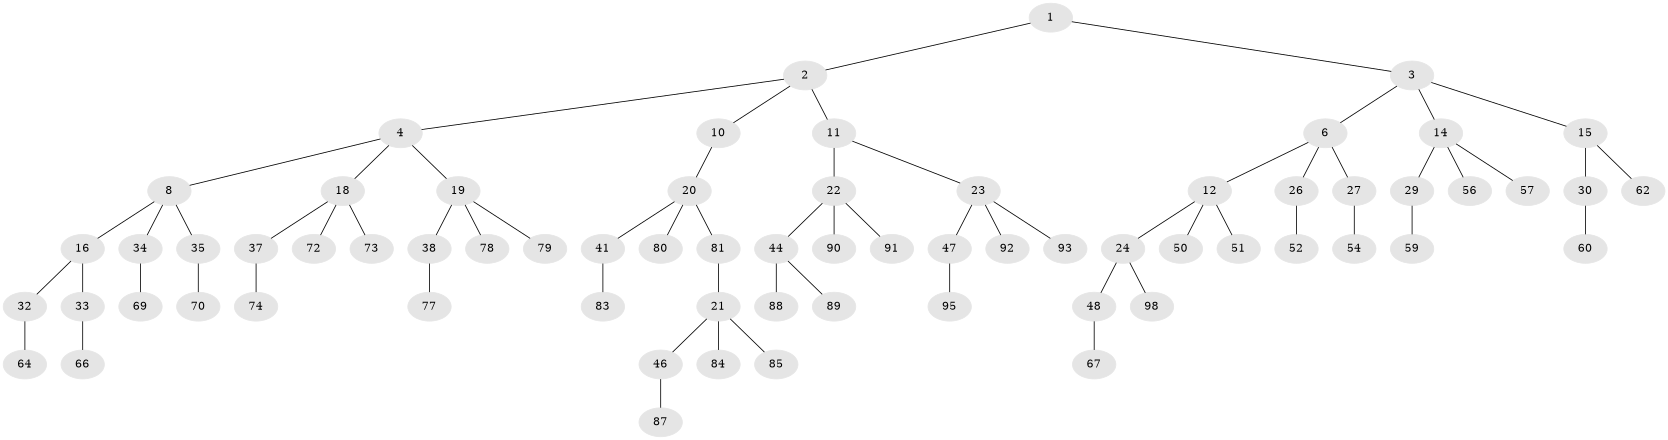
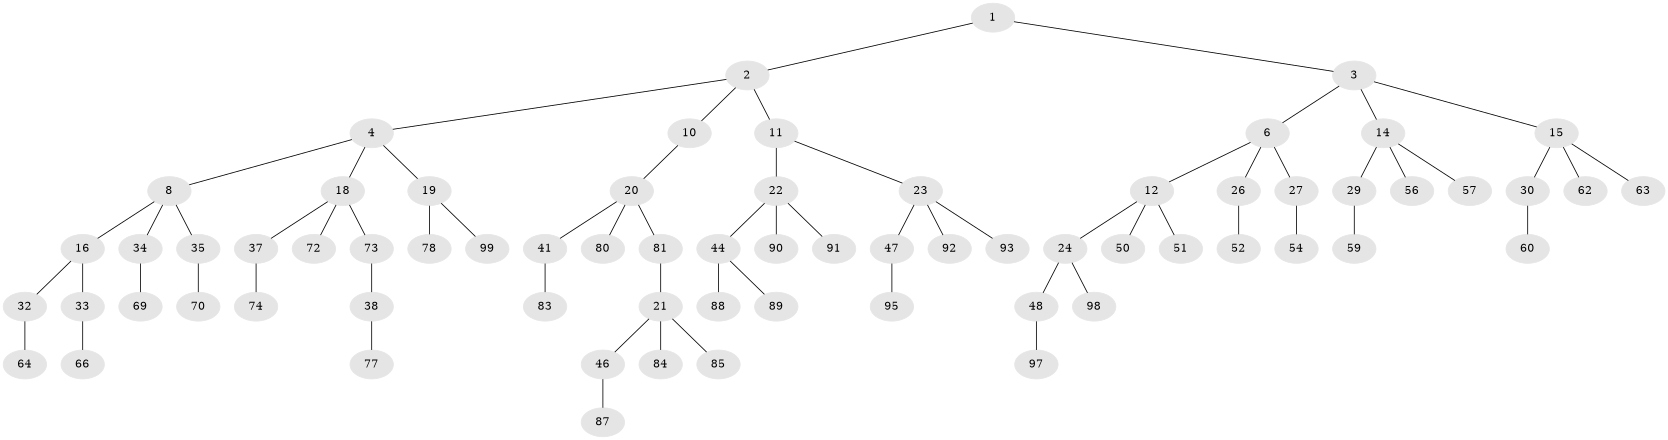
node "63": added
edge "19" -- "38": now "73" -- "38"
node "79": label "79" -> "99"
node "67": label "67" -> "97"
